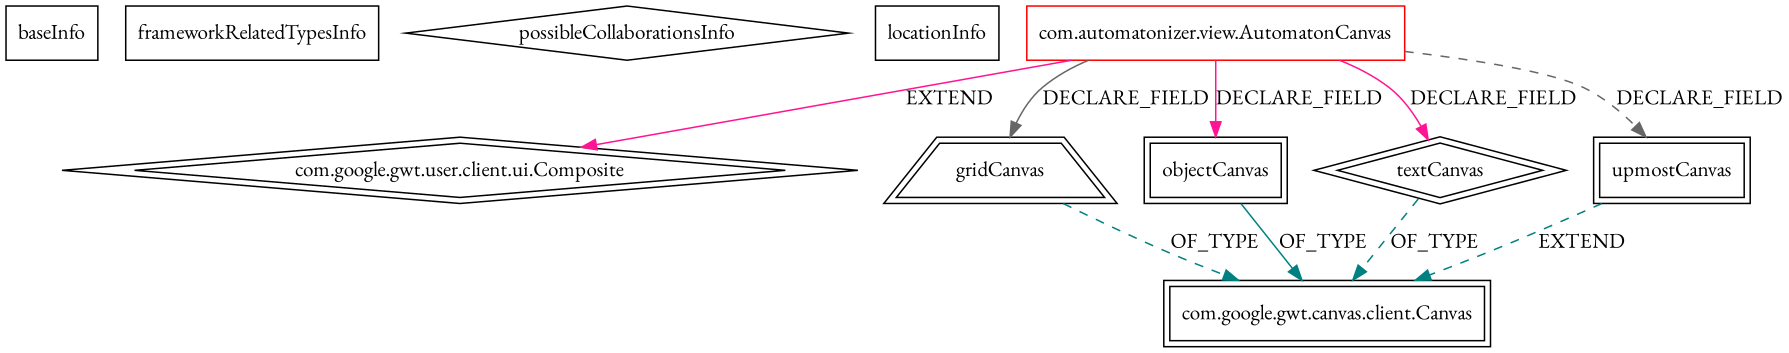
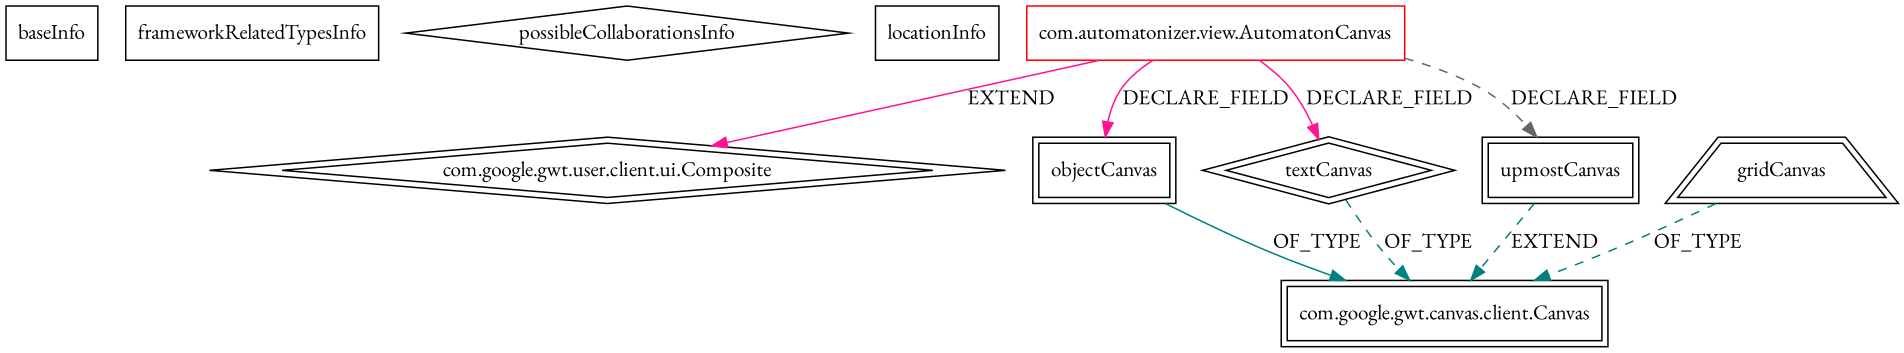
edge "com.automatonizer.view.AutomatonCanvas" -> "gridCanvas": removed, label "DECLARE_FIELD"
